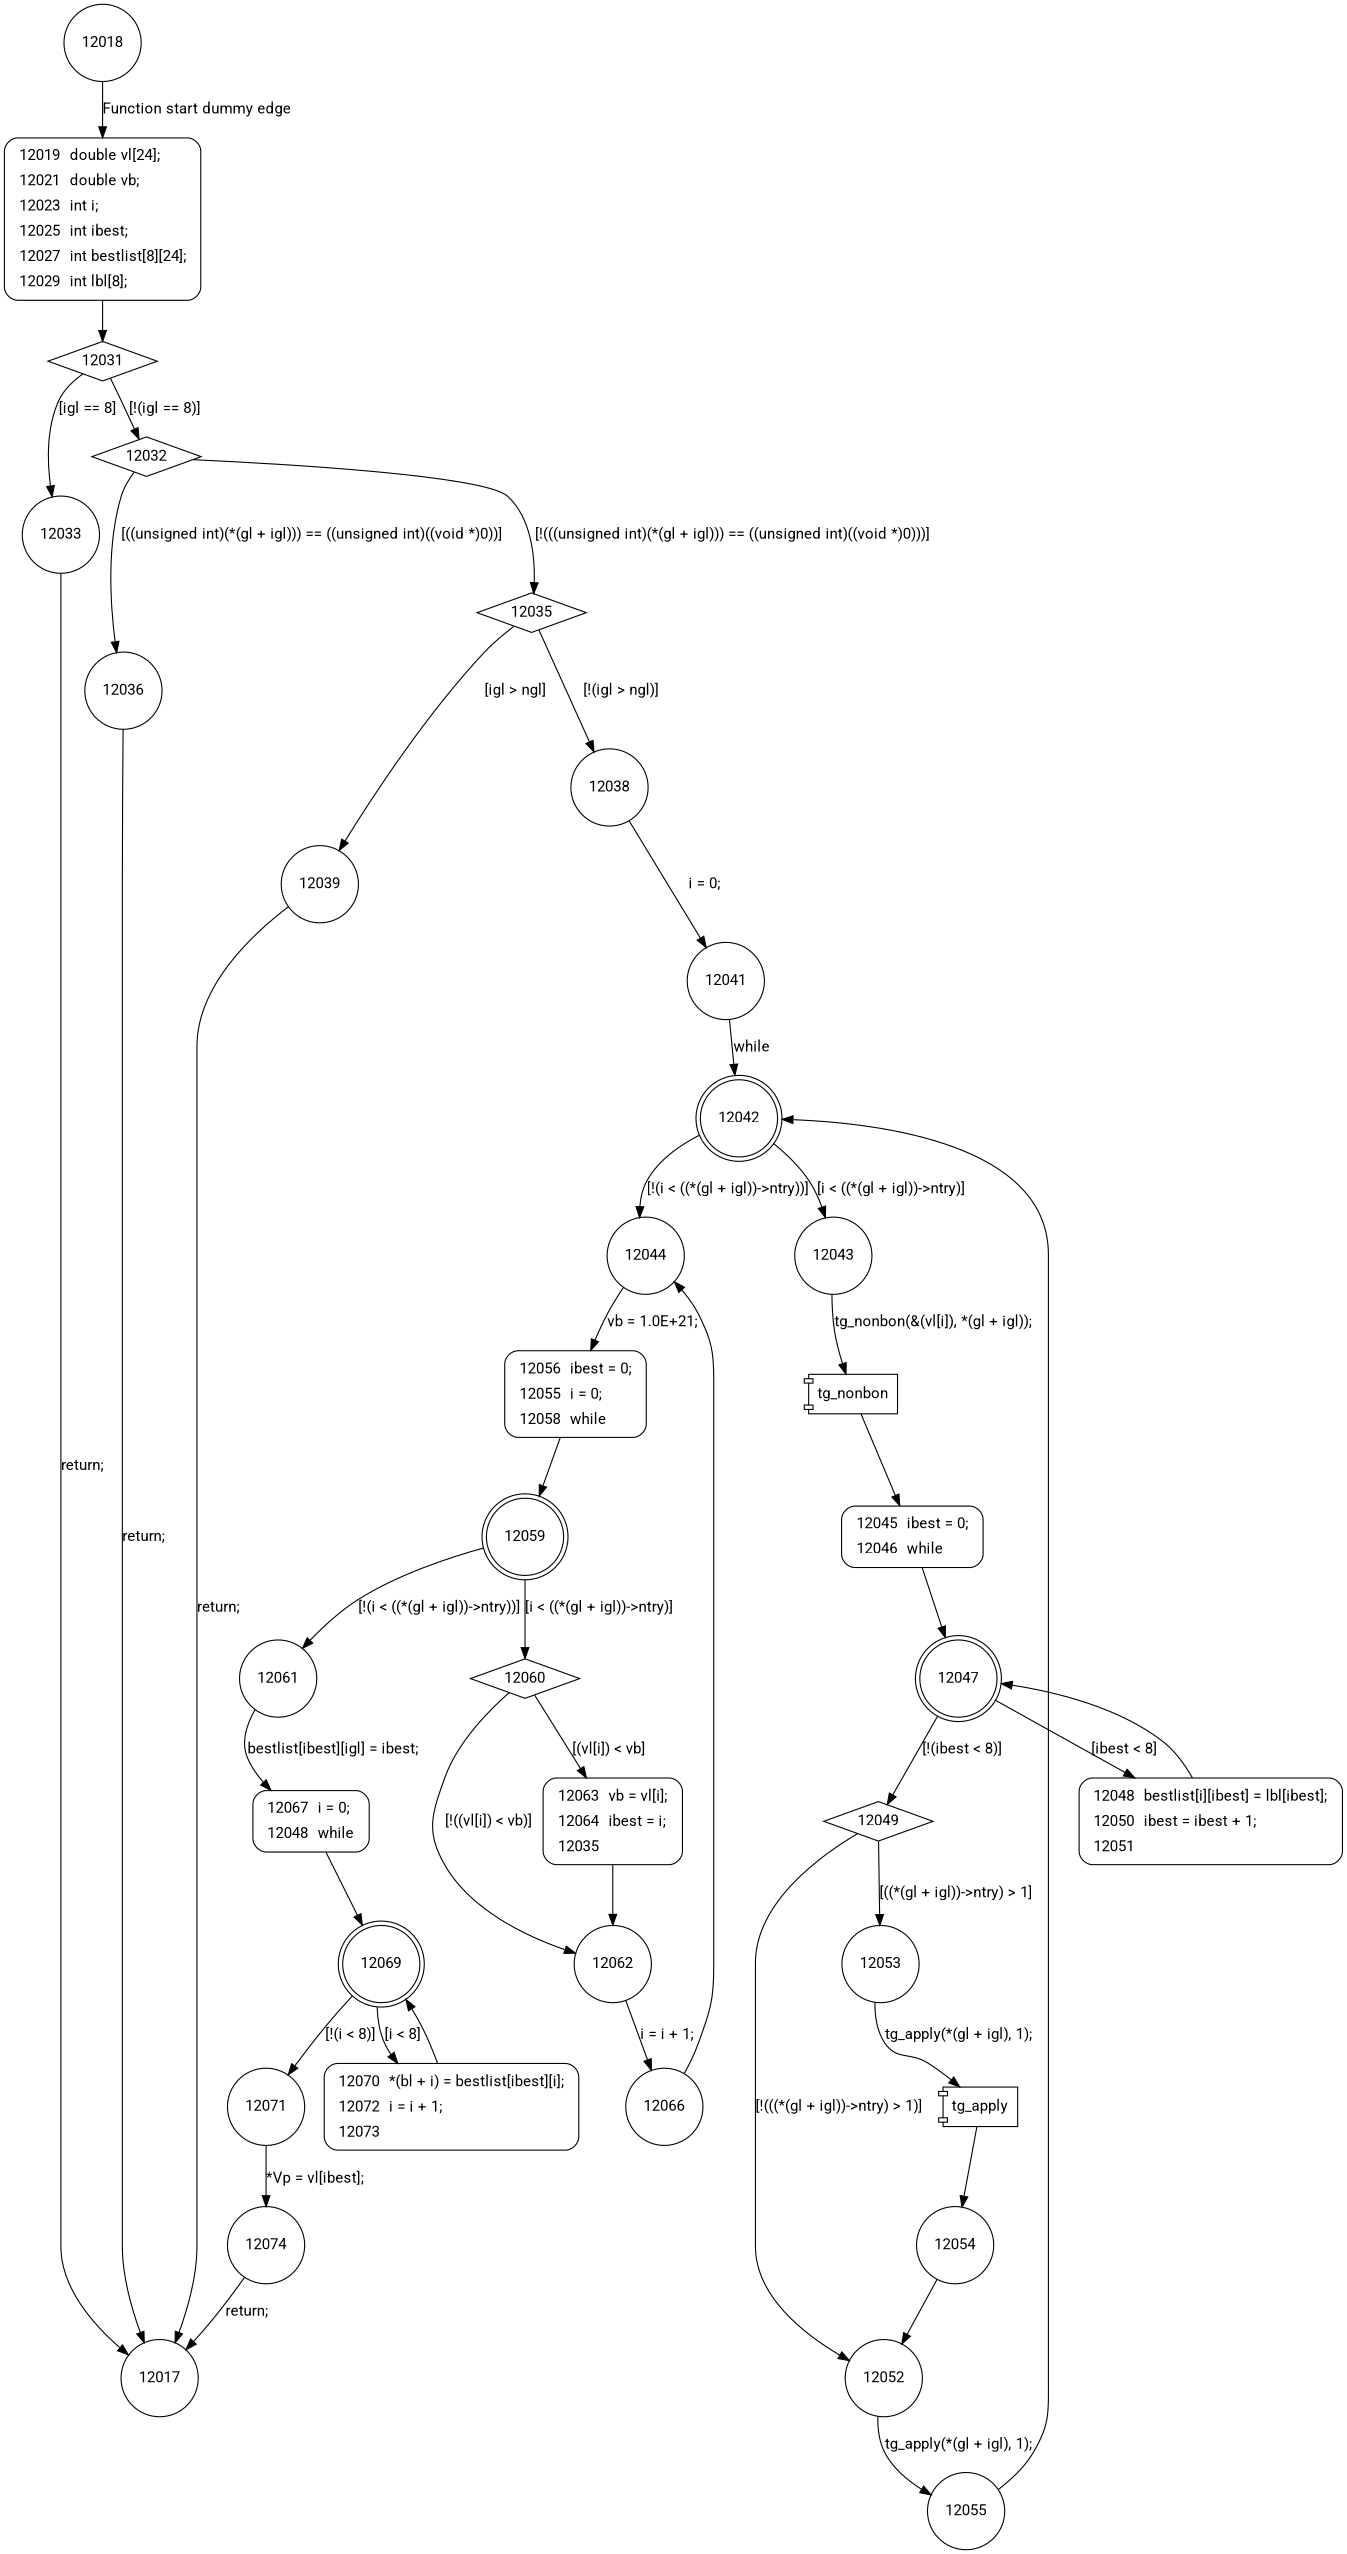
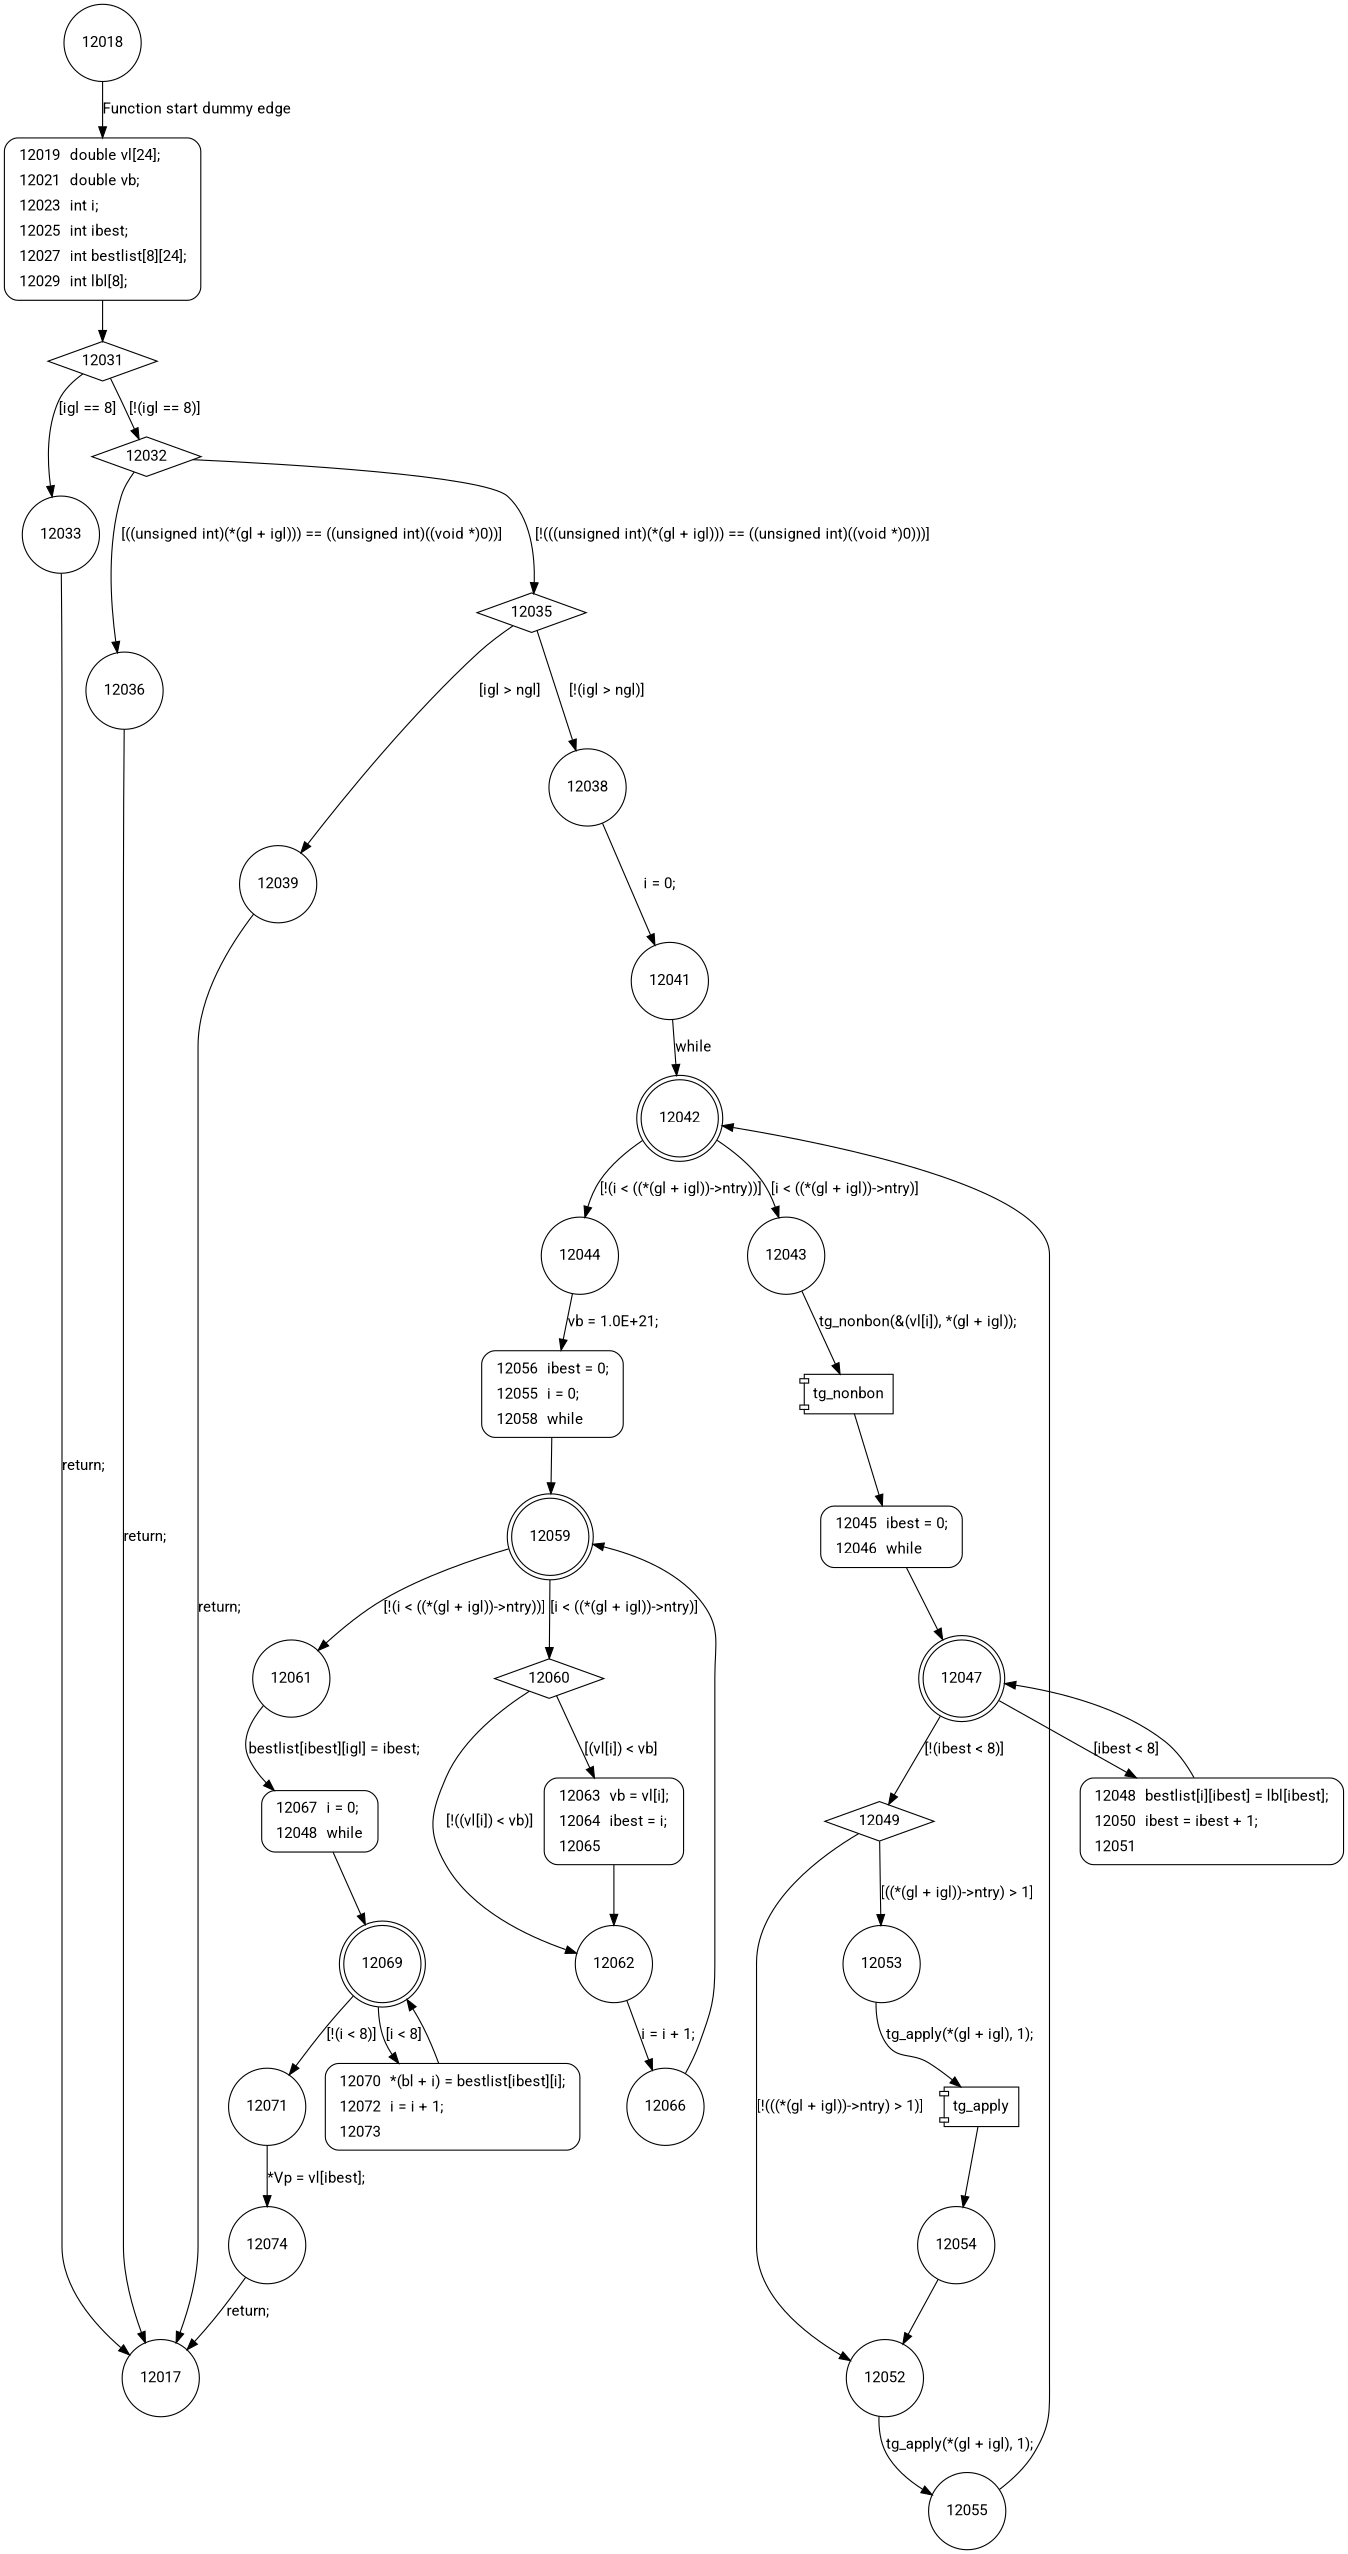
edge "12066" -> "12044": now "12066" -> "12059"
node "12063": text "12035" -> "12065"
